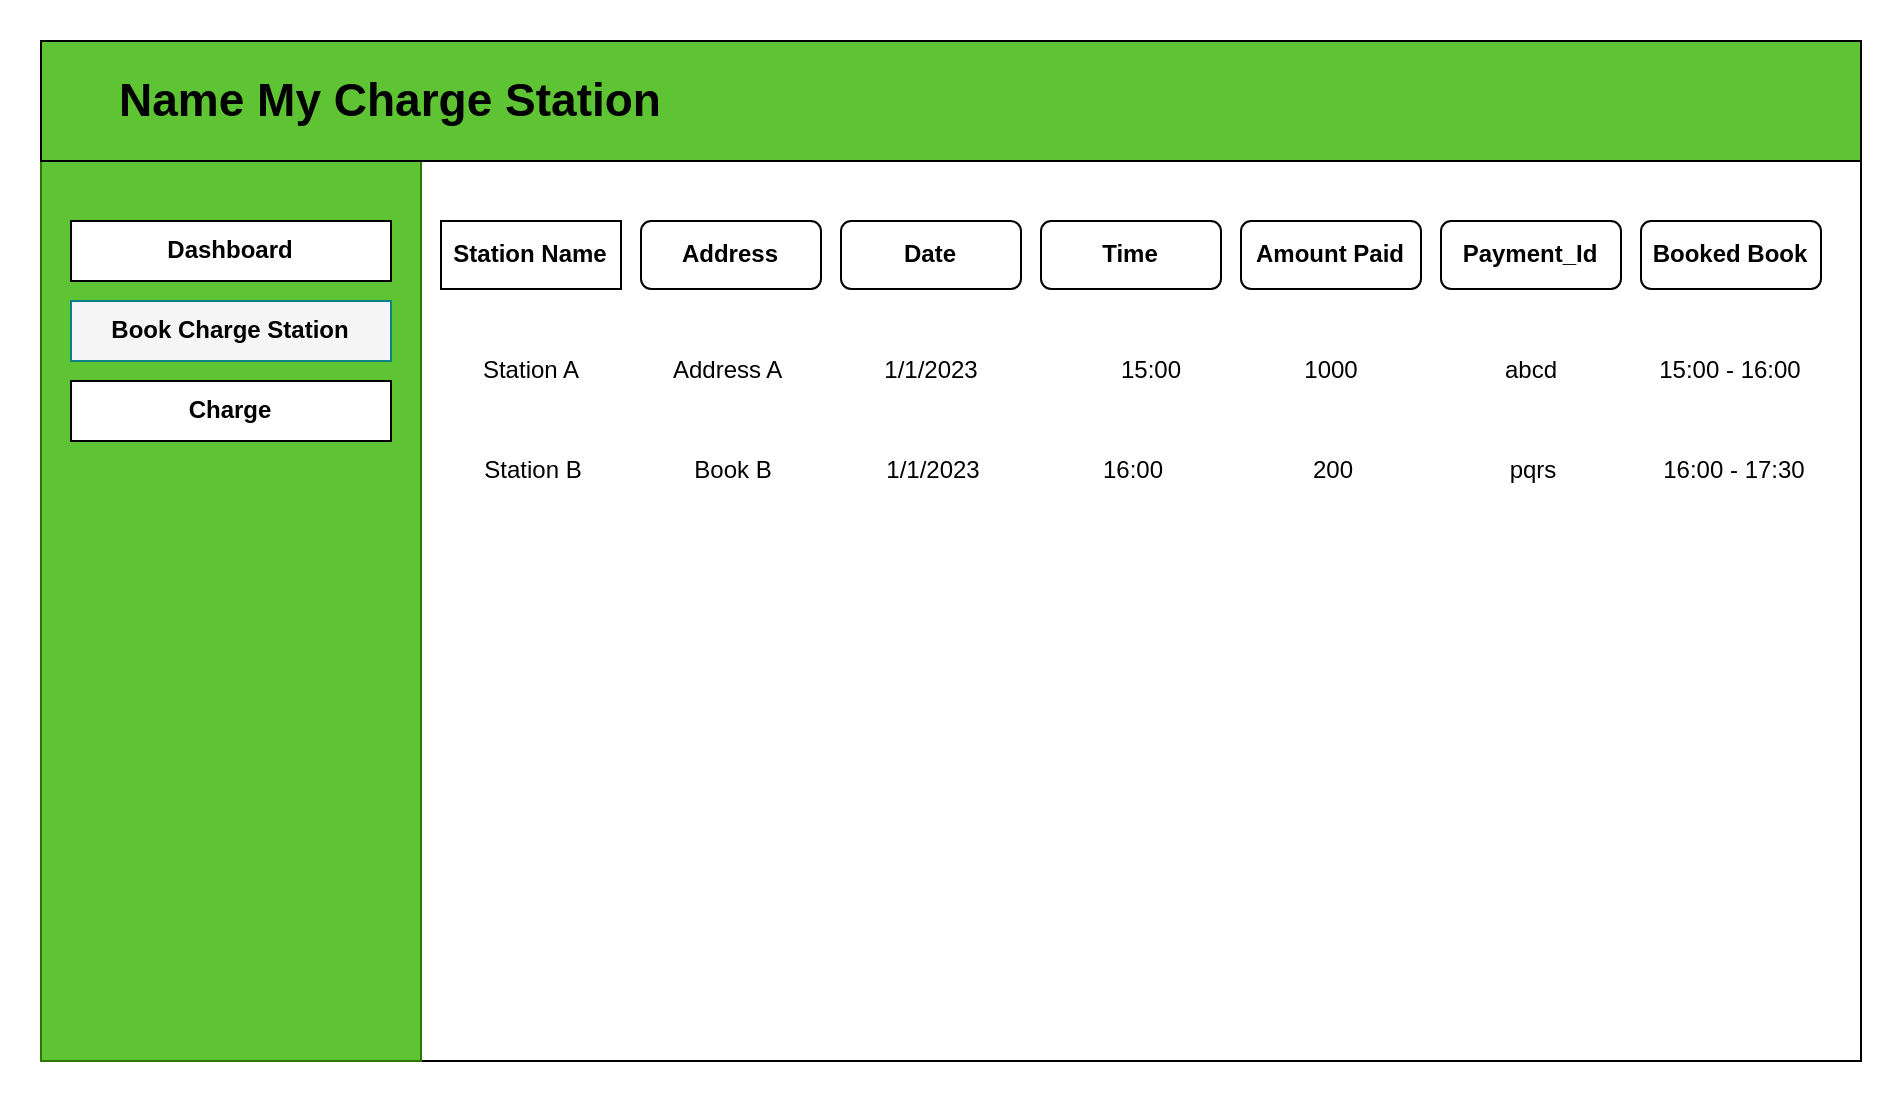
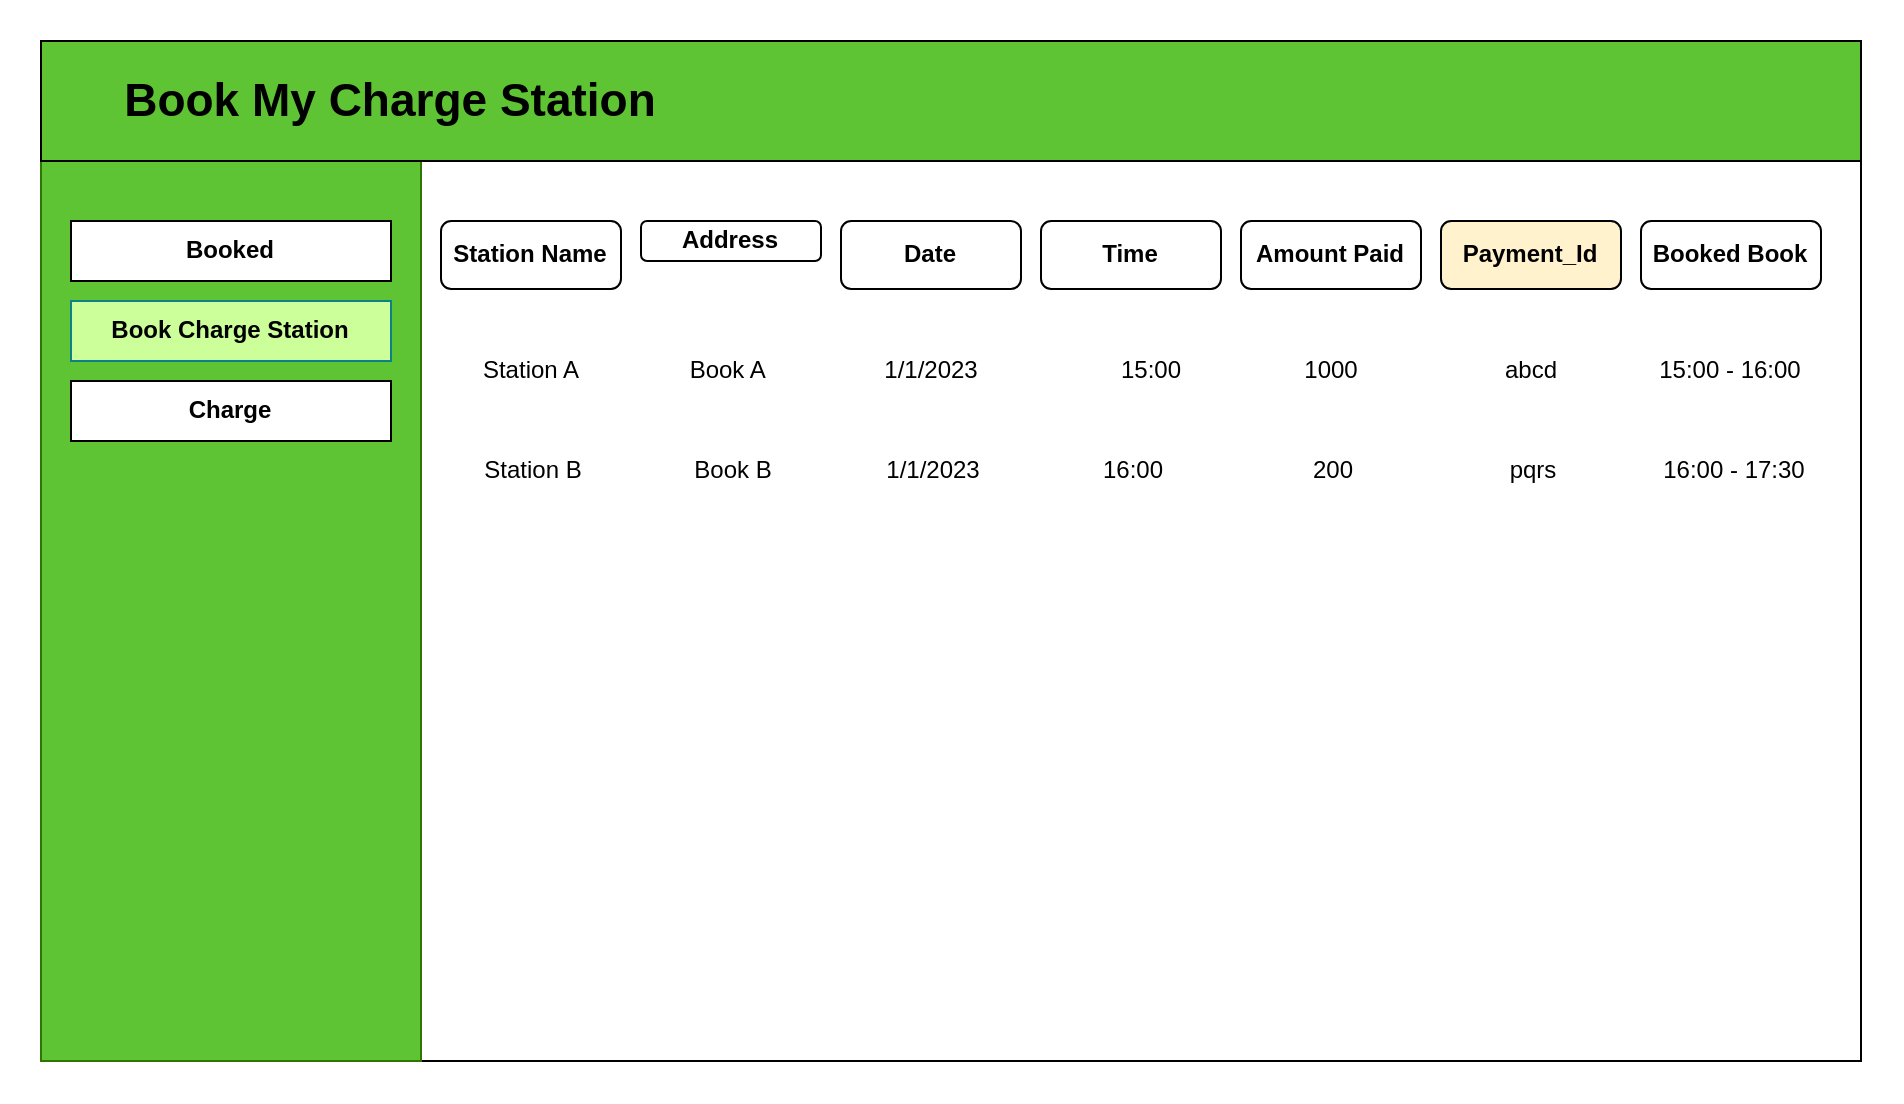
node "Name My Charge Station": label "Name My Charge Station" -> "Book My Charge Station"
node "Dashboard": label "Dashboard" -> "Booked"
node "Station Name": shape rectangle -> rounded rectangle
node "Address": size 180x68 -> 180x40
node "Payment_Id": fillcolor #ffffff -> #fff2cc
node "Book Charge Station": fillcolor #f5f5f5 -> #ccff99
node "Address A": label "Address A" -> "Book A"
